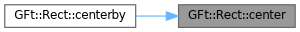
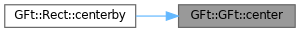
node "GFt::Rect::center": label "GFt::Rect::center" -> "GFt::GFt::center"
